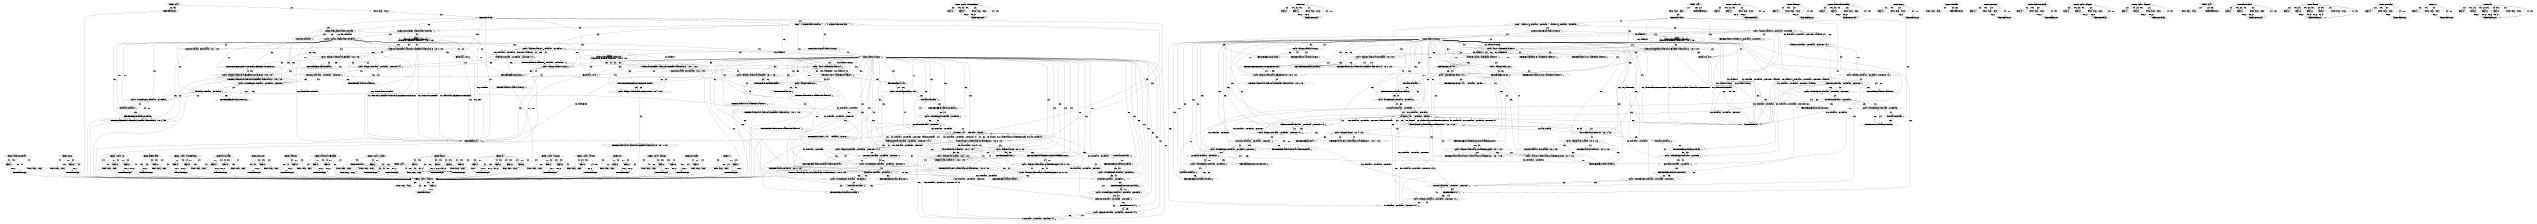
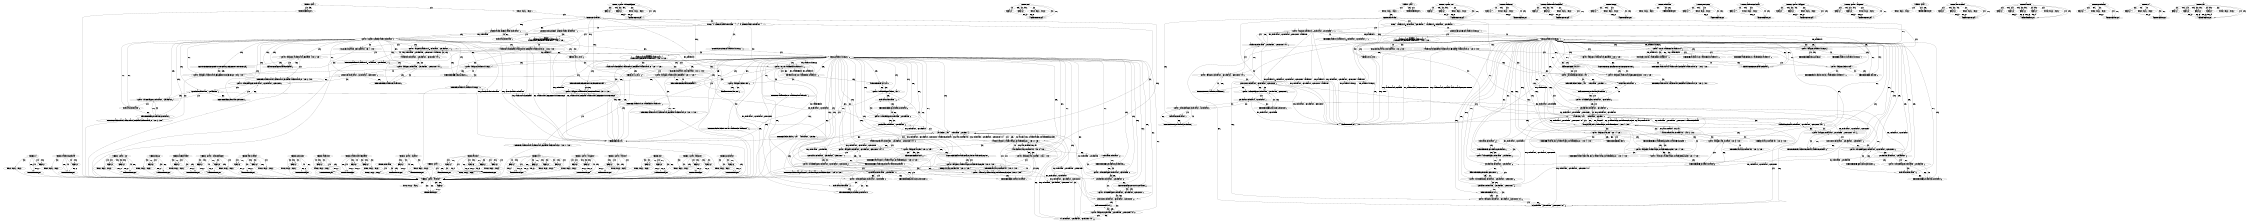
node "<(LITERAL,this,base::Unretained(this))<SUB>15</SUB>>": added
edge "<(<operator>.fieldAccess,base::Unretained)<SUB>15</SUB>>" -> "<(LOCAL,ResolveCallbacks : ResolveCallbacks)<SUB>6</SUB>>": now "<(<operator>.fieldAccess,base::Unretained)<SUB>15</SUB>>" -> "<(base.Unretained,base::Unretained(this))<SUB>15</SUB>>"
edge "<(<operator>.fieldAccess,base::Bind)<SUB>20</SUB>>" -> "<(LITERAL,this,base::Unretained(this))<SUB>21</SUB>>": now "<(base.Unretained,base::Unretained(this))<SUB>21</SUB>>" -> "<(LITERAL,this,base::Unretained(this))<SUB>21</SUB>>"
